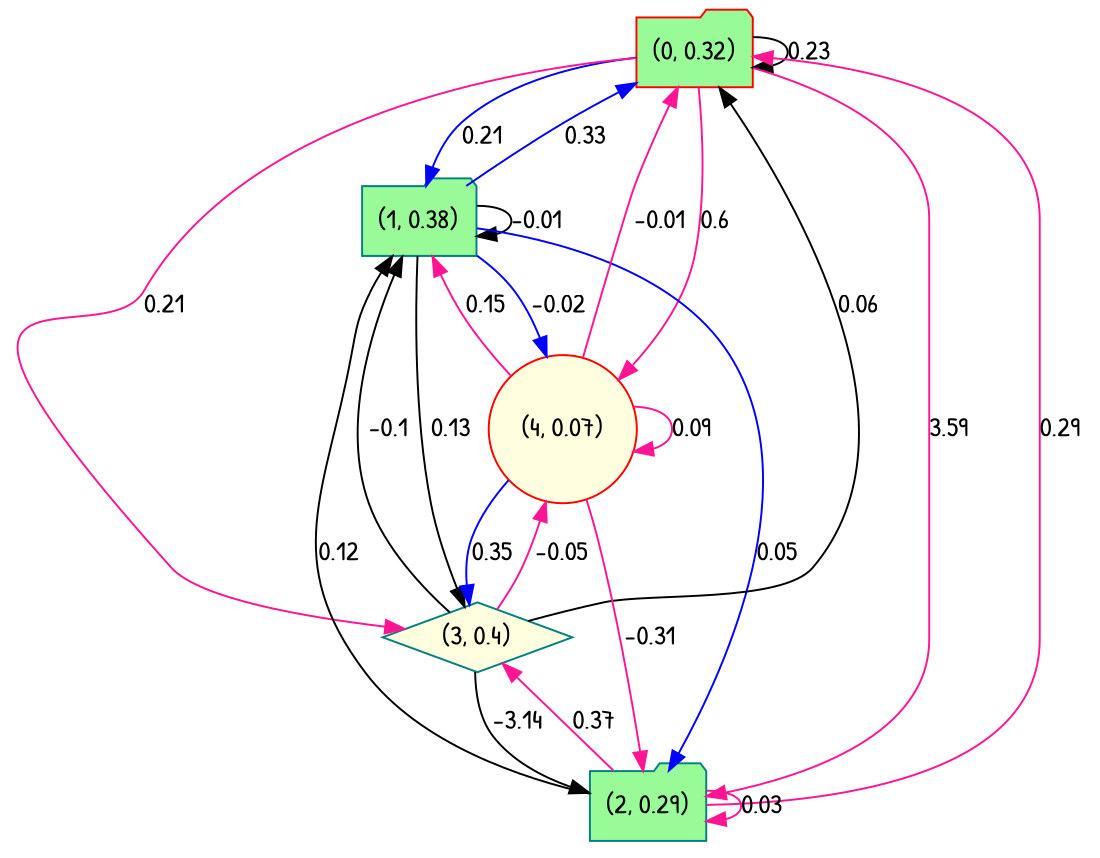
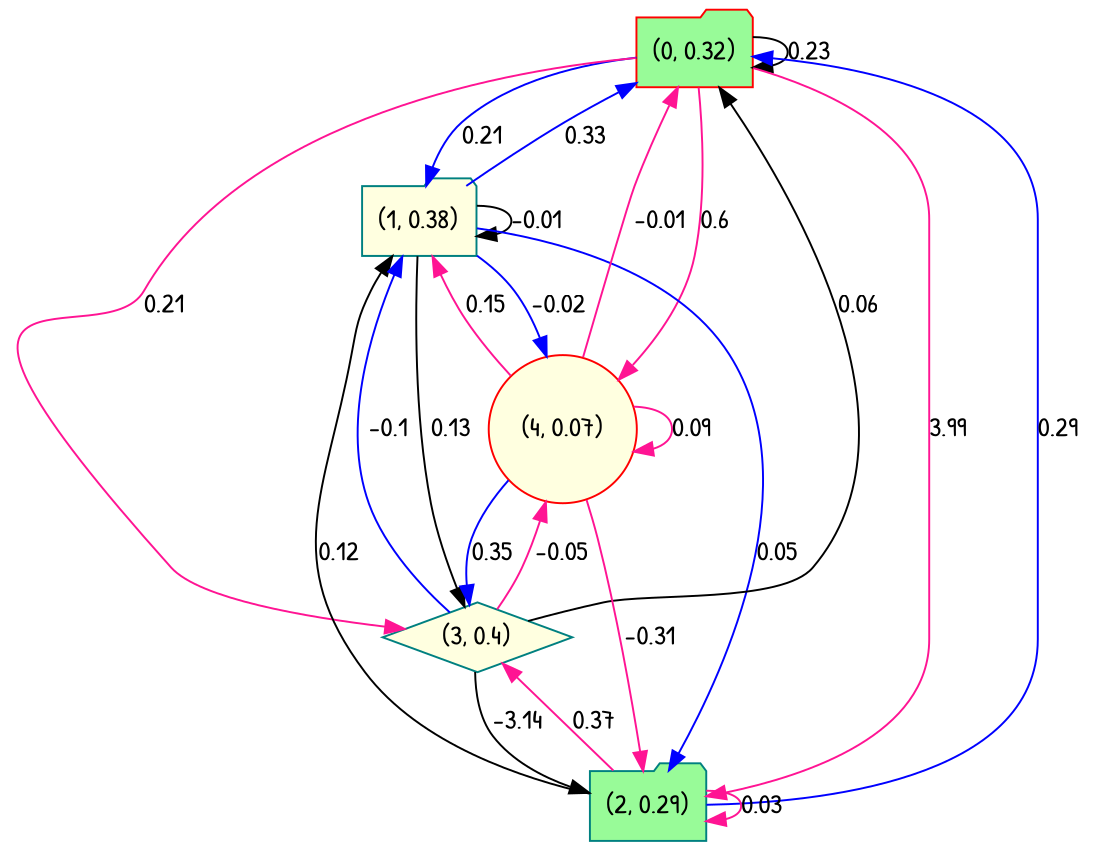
node "(1, 0.38)": fillcolor palegreen -> lightyellow
edge "(0, 0.32)" -> "(2, 0.29)": label "3.59" -> "3.99"
edge "(3, 0.4)" -> "(1, 0.38)": color black -> blue
edge "(2, 0.29)" -> "(0, 0.32)": color deeppink -> blue
